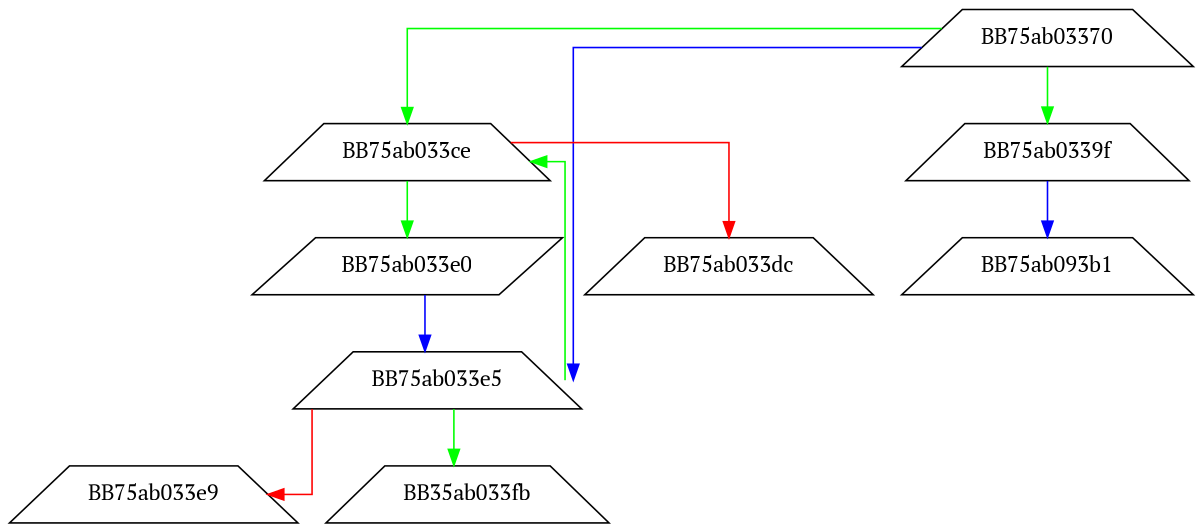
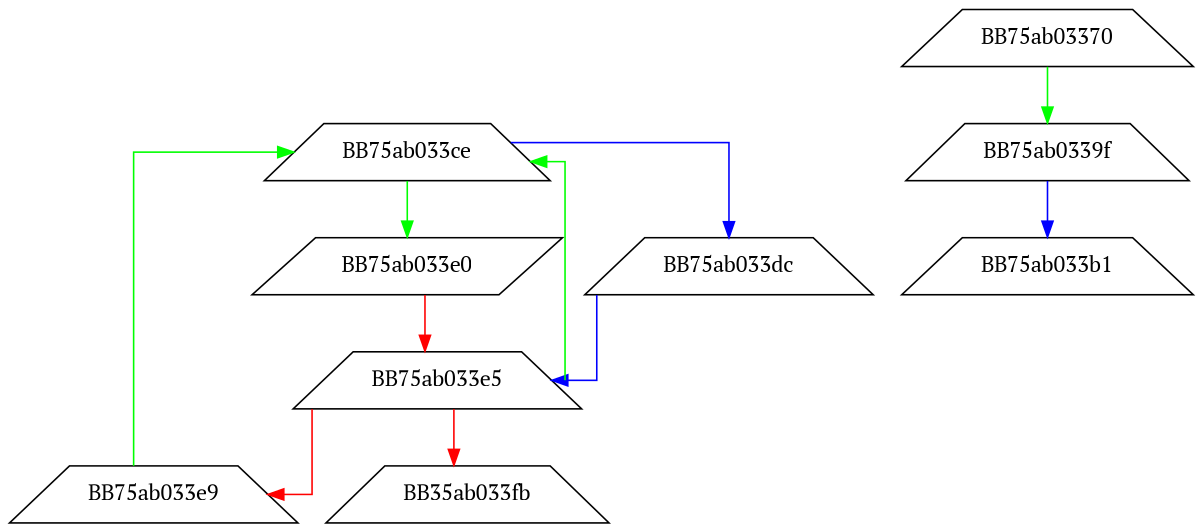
edge "BB75ab03370" -> "BB75ab033ce": now "BB75ab033e9" -> "BB75ab033ce"
edge "BB75ab03370" -> "BB75ab033e5": now "BB75ab033dc" -> "BB75ab033e5"
edge "BB75ab033ce" -> "BB75ab033dc": color red -> blue
node "BB75ab093b1": label "BB75ab093b1" -> "BB75ab033b1"
edge "BB75ab033e0" -> "BB75ab033e5": color blue -> red
edge "BB75ab033e5" -> "BB35ab033fb": color green -> red
